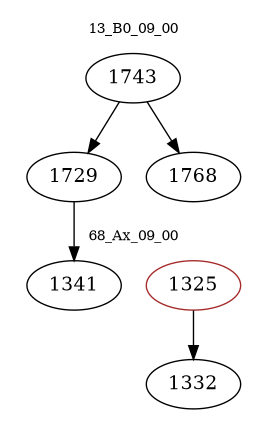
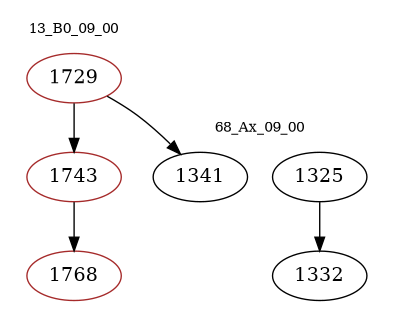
node "1743": color black -> brown
edge "1743" -> "1729": reversed
node "1729": color black -> brown
node "1768": color black -> brown
node "1325": color brown -> black
